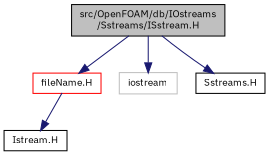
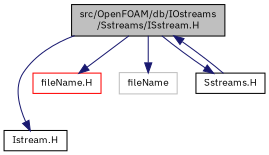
edge "Sstreams.H" -> "src/OpenFOAM/db/IOstreams /Sstreams/ISstream.H": added
node "iostream": label "iostream" -> "fileName"
edge "fileName.H" -> "Istream.H": now "src/OpenFOAM/db/IOstreams /Sstreams/ISstream.H" -> "Istream.H"
